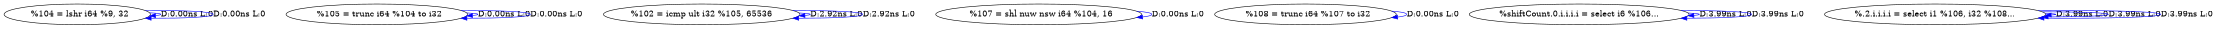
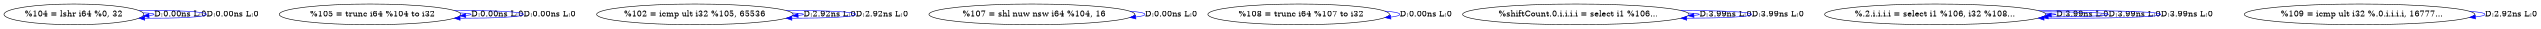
node "%104 = lshr i64 %9, 32": label "%104 = lshr i64 %9, 32" -> "%104 = lshr i64 %0, 32"
node "%shiftCount.0.i.i.i.i = select i6 %106...": label "%shiftCount.0.i.i.i.i = select i6 %106..." -> "%shiftCount.0.i.i.i.i = select i1 %106..."
node "%109 = icmp ult i32 %.0.i.i.i.i, 16777...": added
